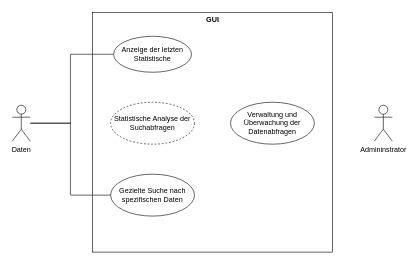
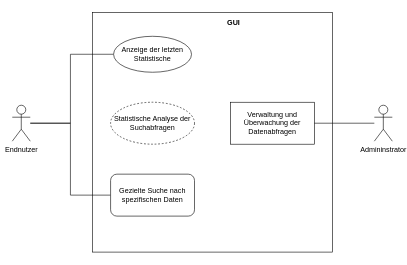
node "GUI": moved (213, 20) -> (234, 23)
node "Verwaltung und Überwachung der Datenabfragen": shape ellipse -> rectangle
edge "Verwaltung und Überwachung der Datenabfragen" -- "Admininstrator": added
node "Daten": label "Daten" -> "Endnutzer"
node "Gezielte Suche nach spezifischen Daten": shape ellipse -> rounded rectangle
